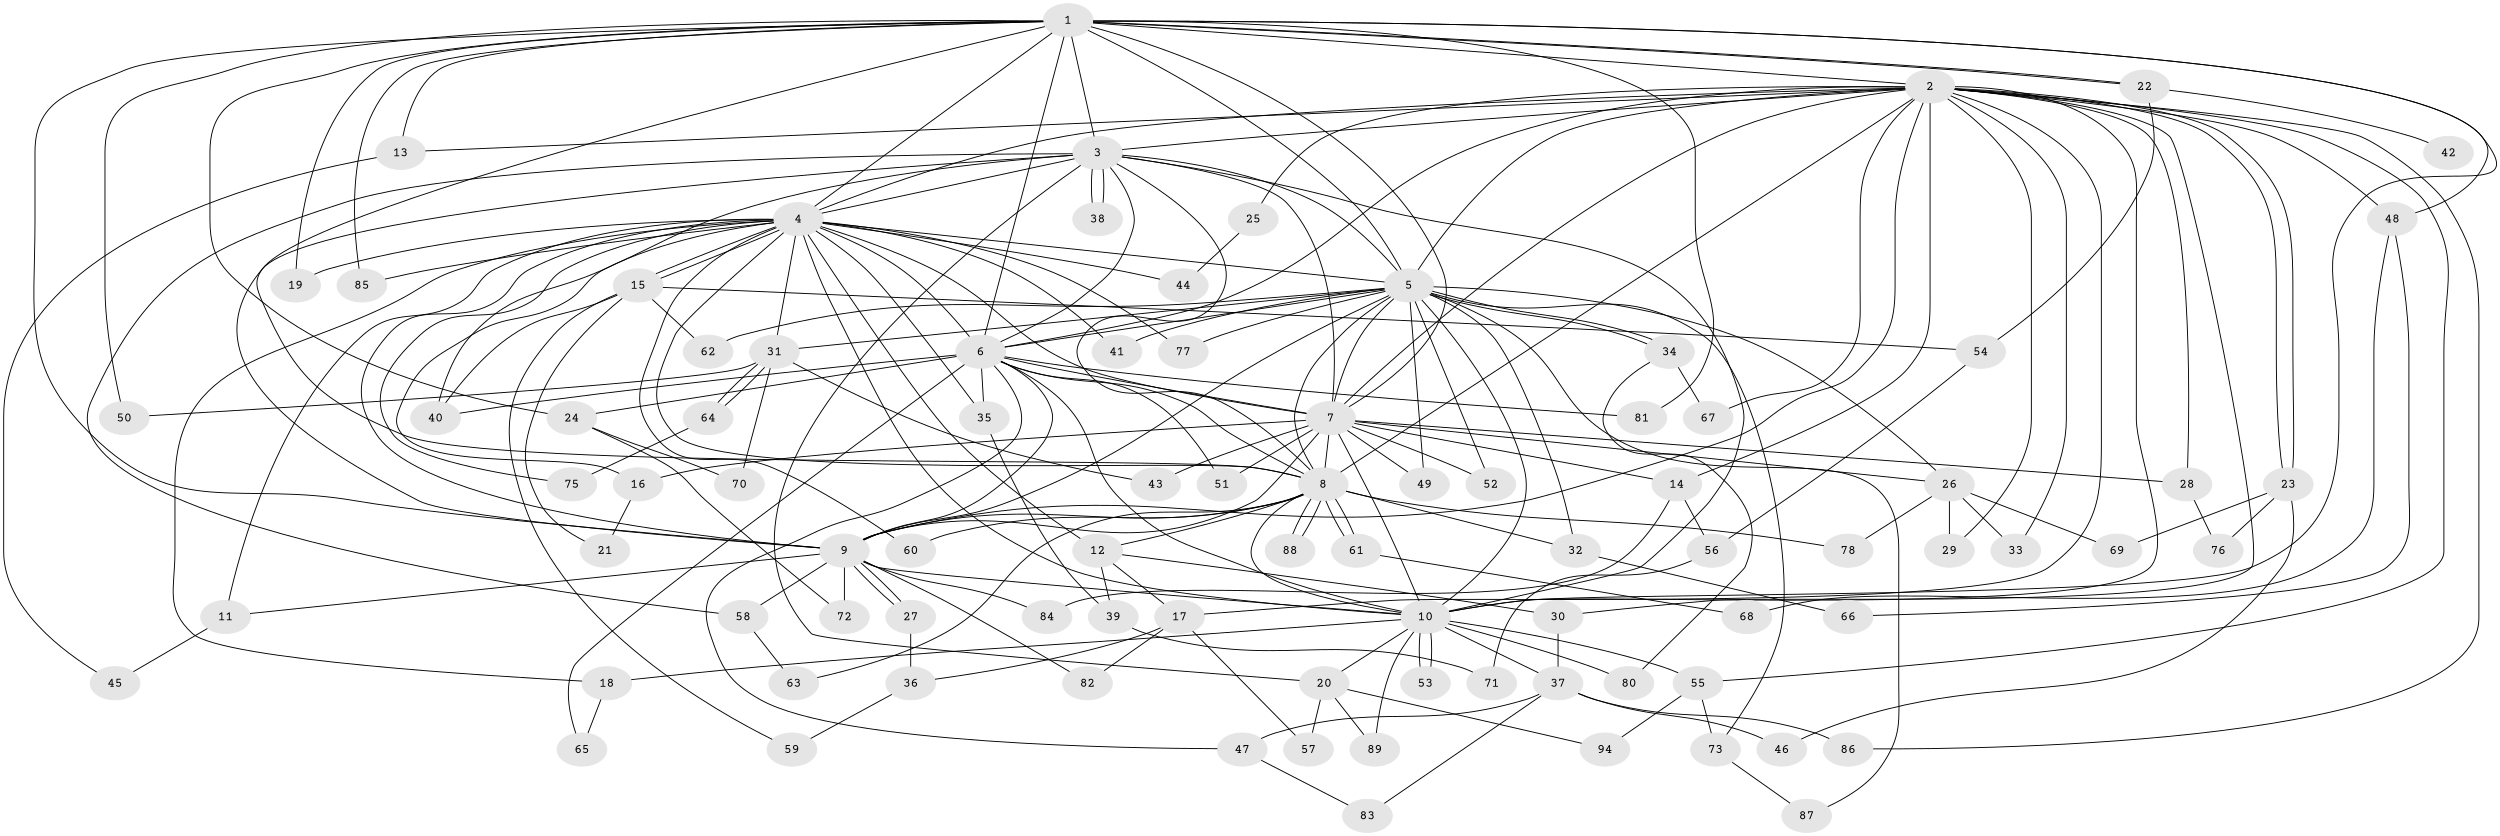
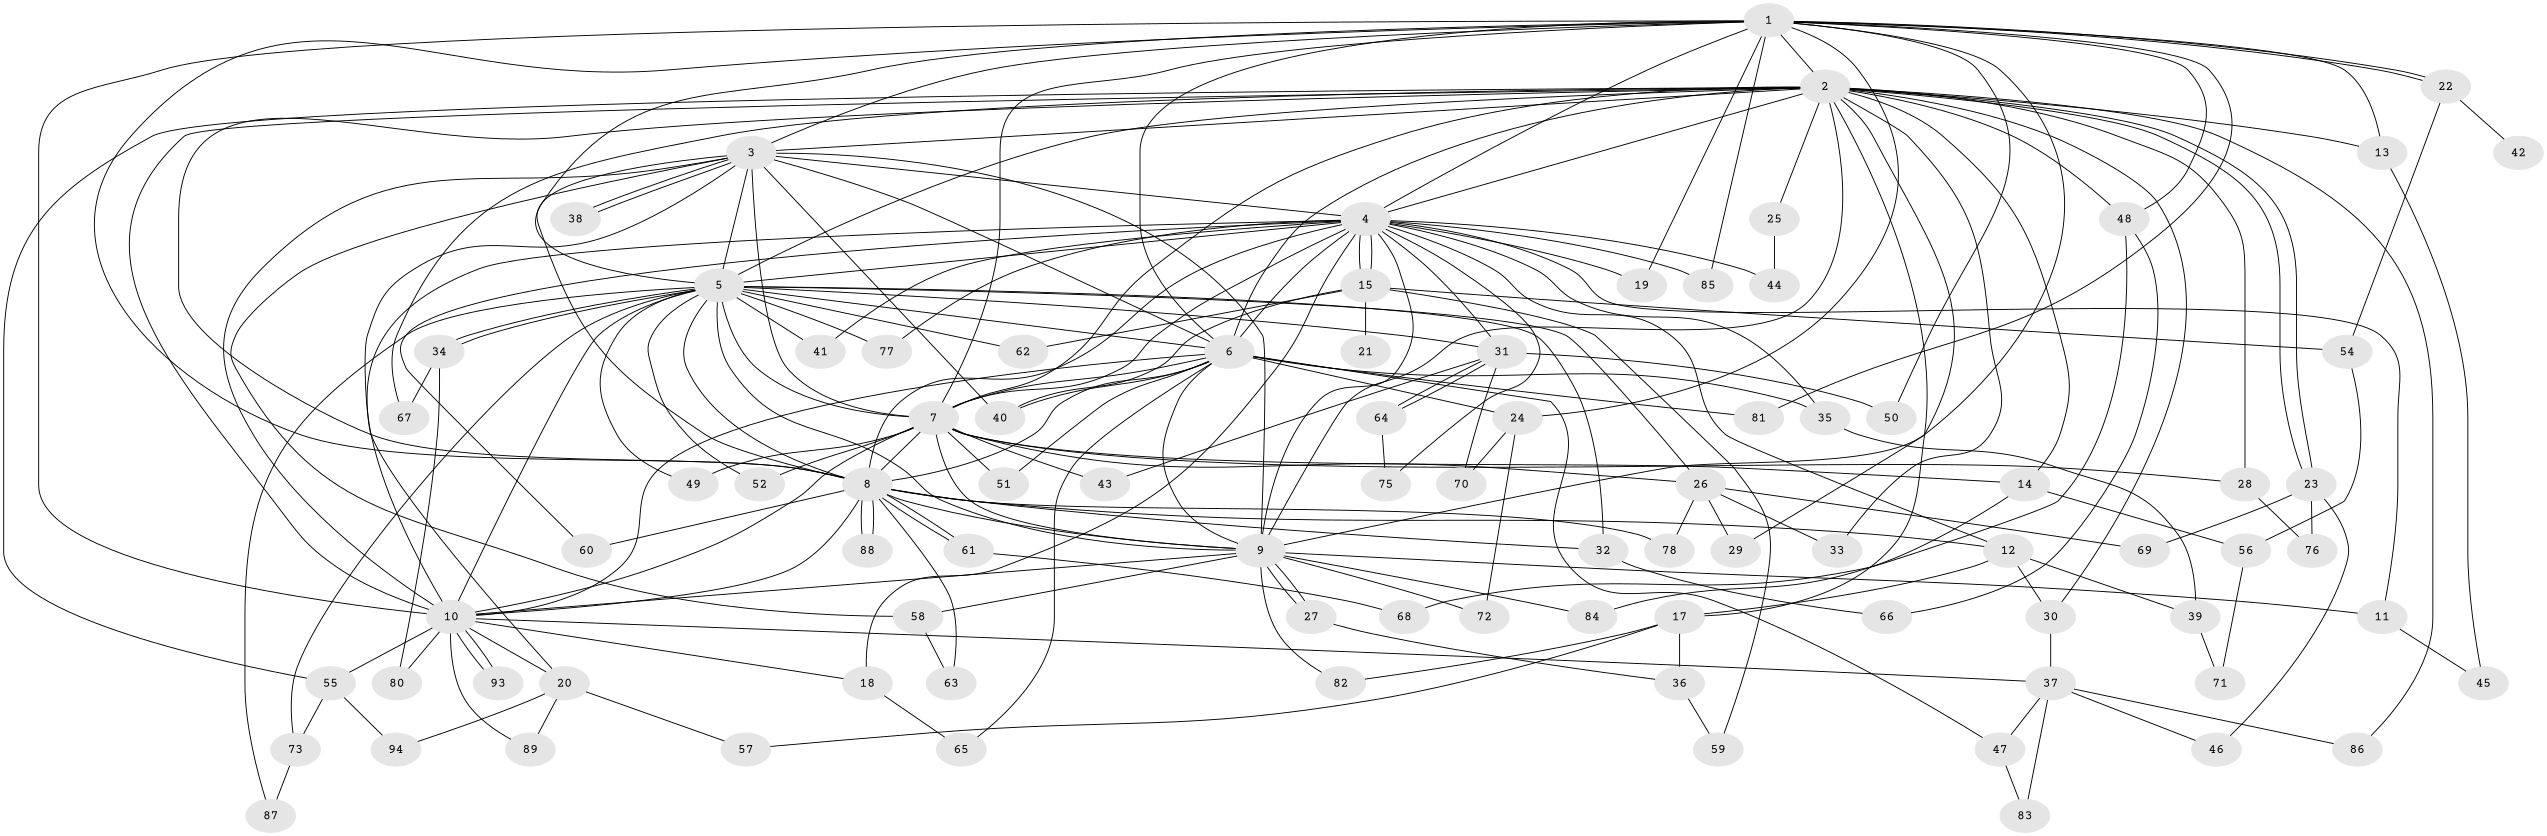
node "16": removed
node "53": label "53" -> "93"
